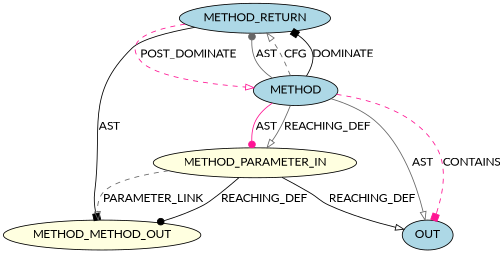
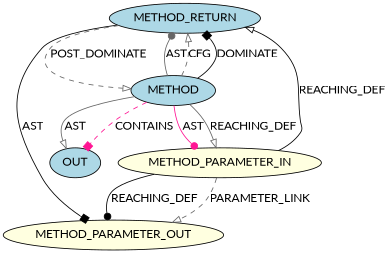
edge "METHOD_RETURN" -> "METHOD": color deeppink -> gray40
edge "METHOD_PARAMETER_IN" -> "OUT": now "METHOD_PARAMETER_IN" -> "METHOD_RETURN"
node "METHOD_METHOD_OUT": label "METHOD_METHOD_OUT" -> "METHOD_PARAMETER_OUT"
